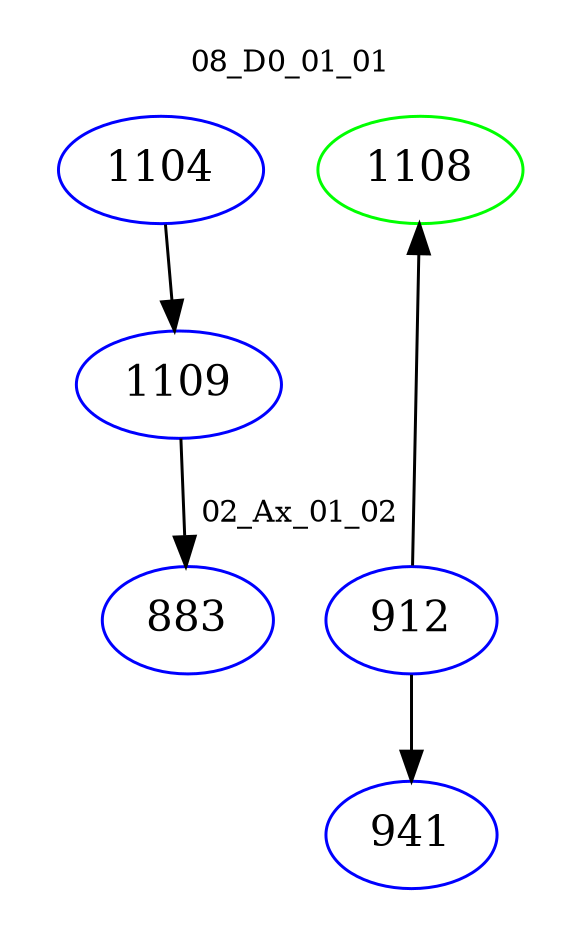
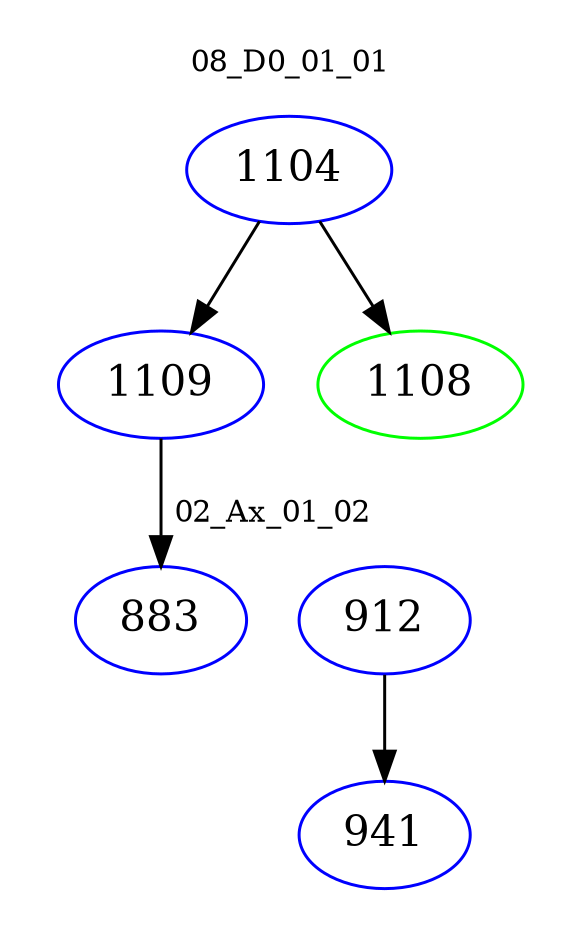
edge "912" -> "1108": now "1104" -> "1108"
